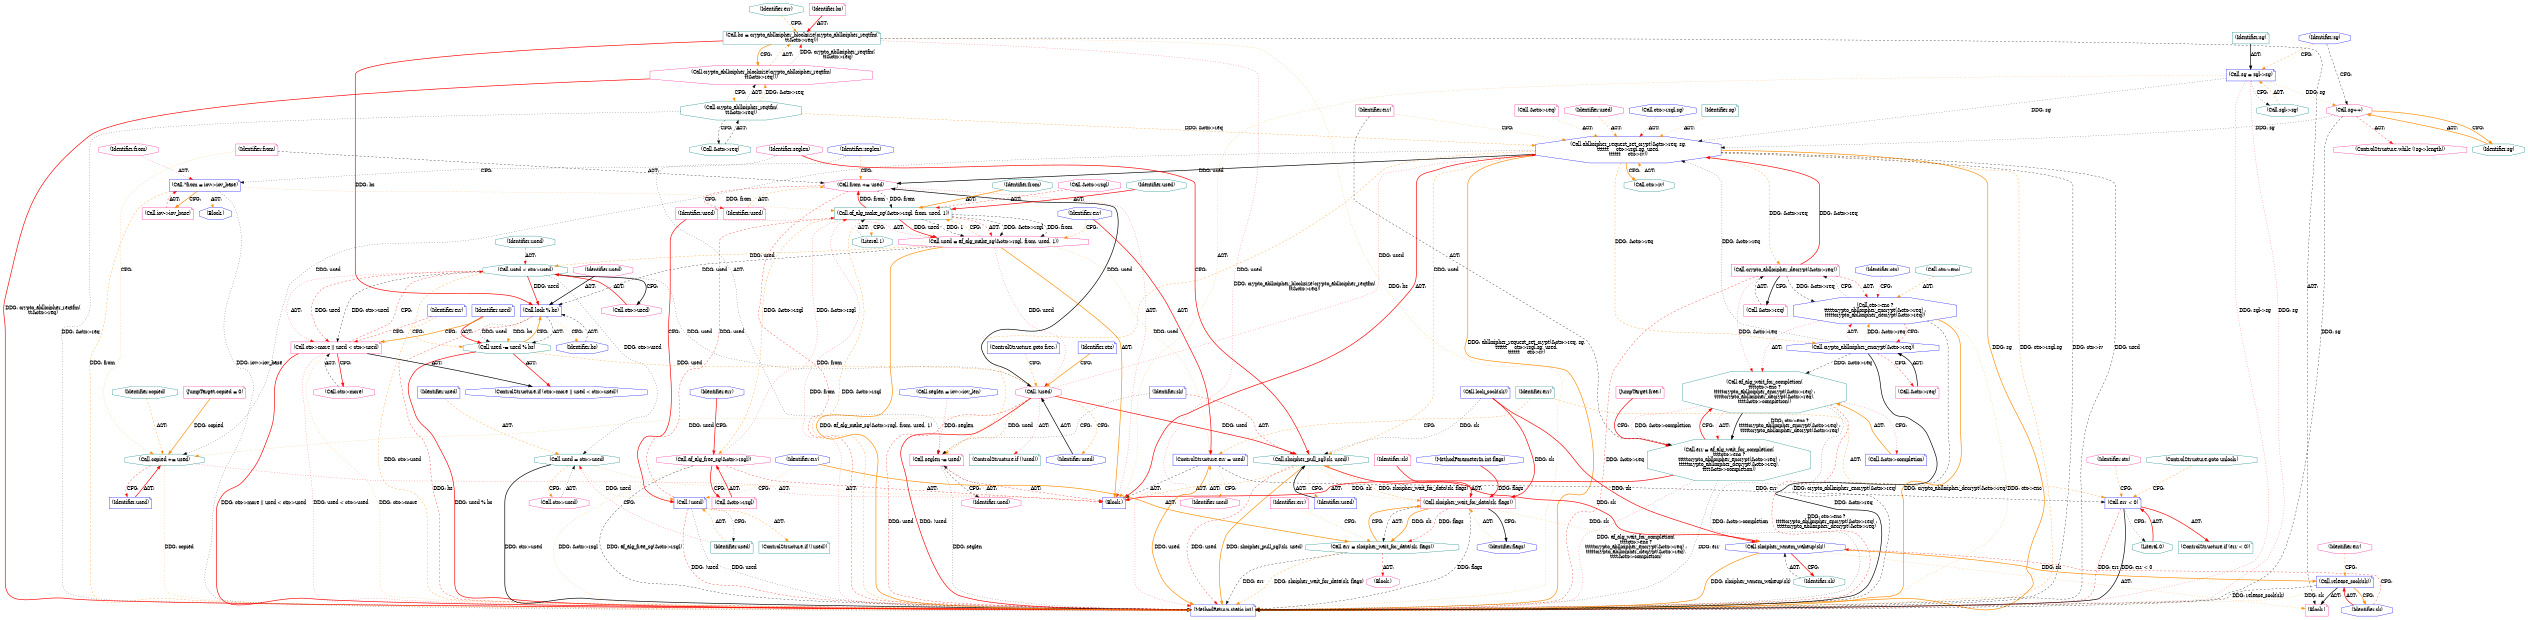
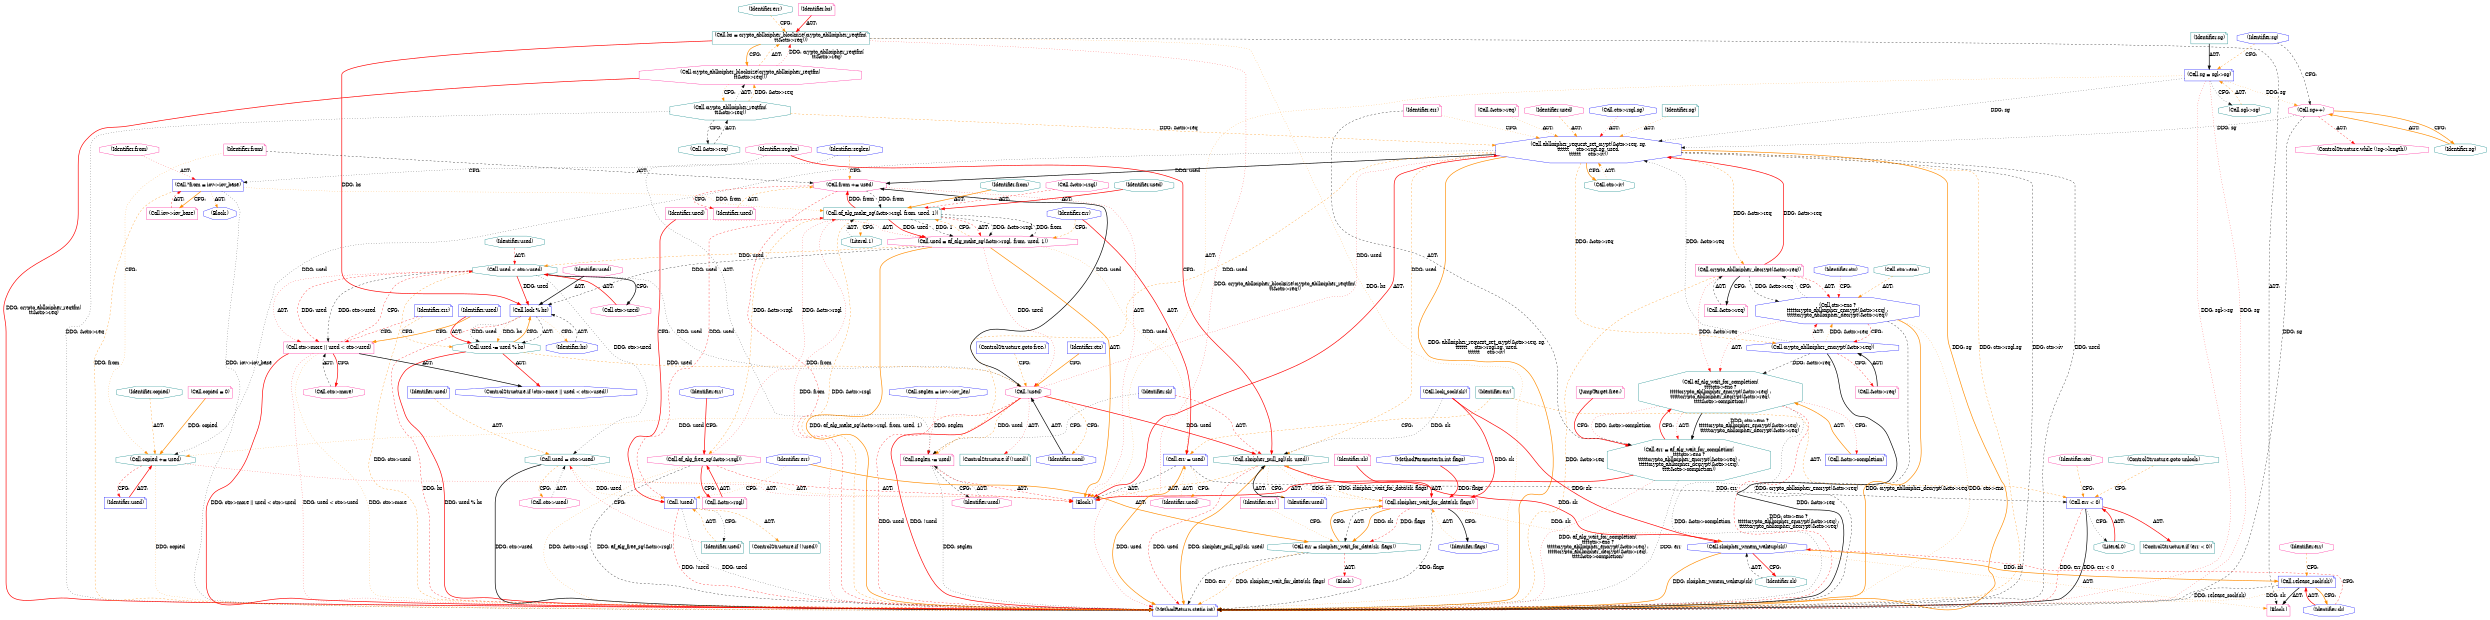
node "(JumpTarget,copied = 0)": label "(JumpTarget,copied = 0)" -> "(Call,copied = 0)"
node "(ControlStructure,err = used)": label "(ControlStructure,err = used)" -> "(Call,err = used)"
edge "(Call,crypto_ablkcipher_decrypt(&ctx->req))" -> "(MethodReturn,static int)": color red -> darkorange
